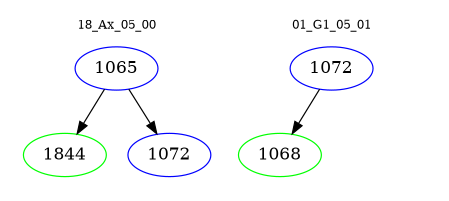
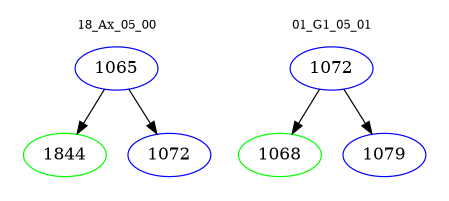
node "1079": added
